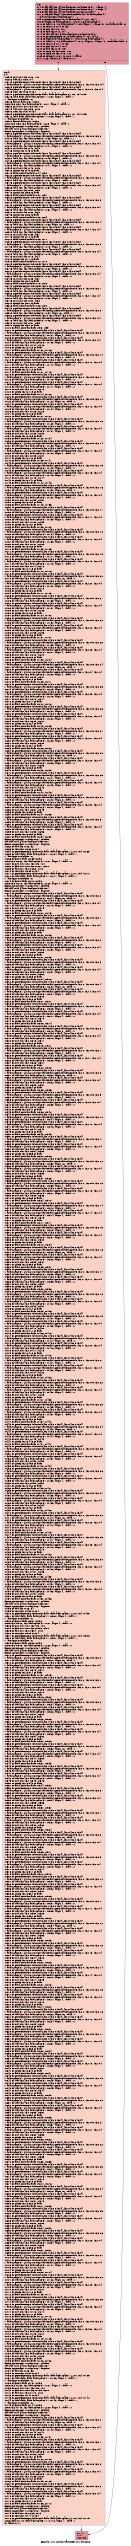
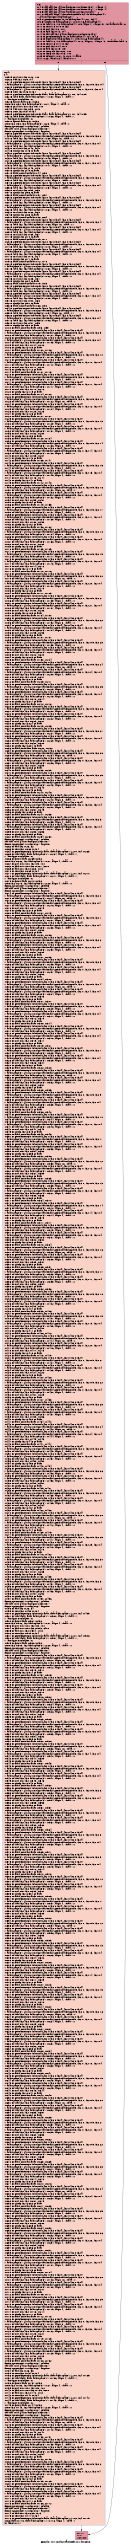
node "%24:": text "%233 = fadd contract float %226, %232" -> "%233 = fadd invariant float %226, %232"
